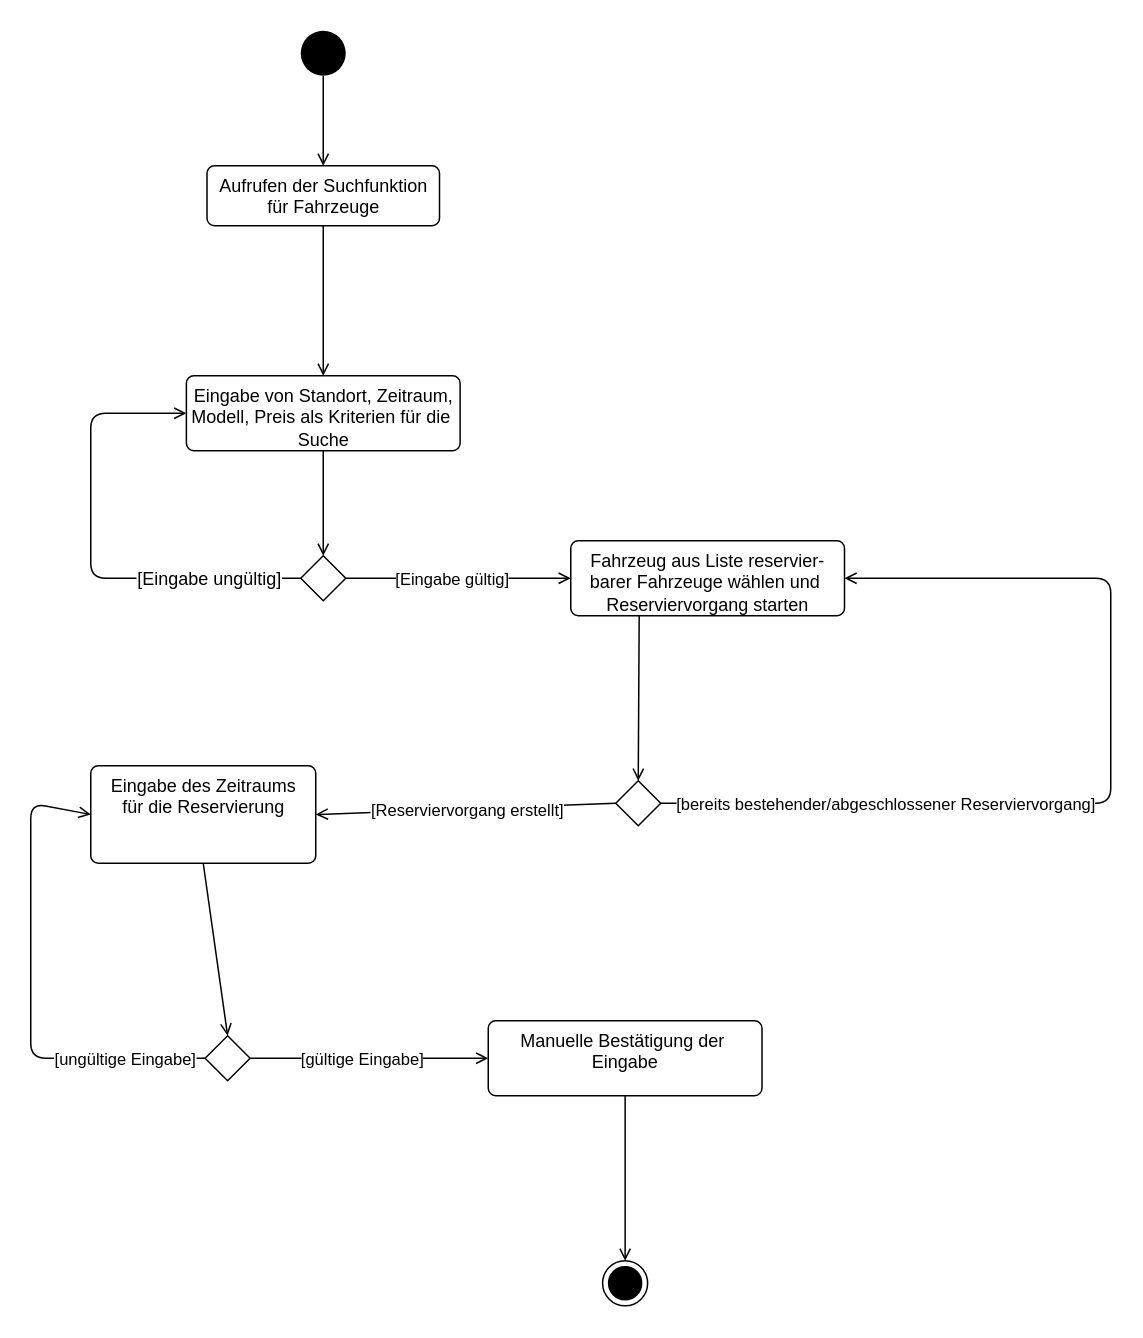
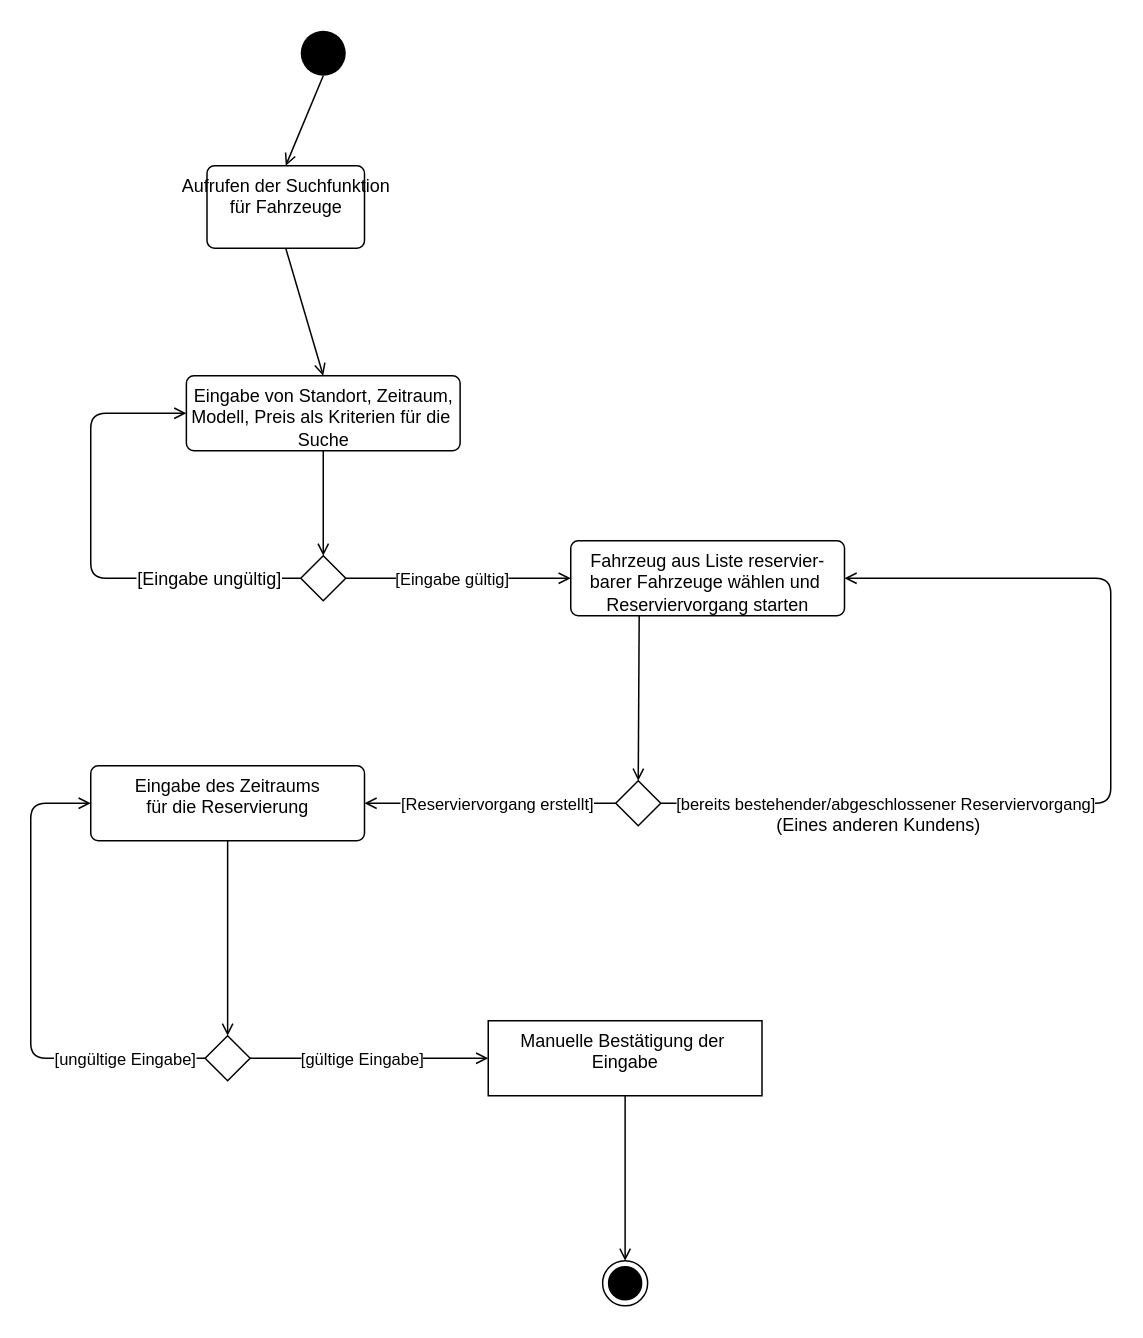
node "Aufrufen der Suchfunktion für Fahrzeuge": size 233x60 -> 158x83
node "Eingabe des Zeitraums für die Reservierung": size 225x98 -> 274x75
node "(Eines anderen Kundens)": added
node "Manuelle Bestätigung der Eingabe": shape rounded rectangle -> rectangle
